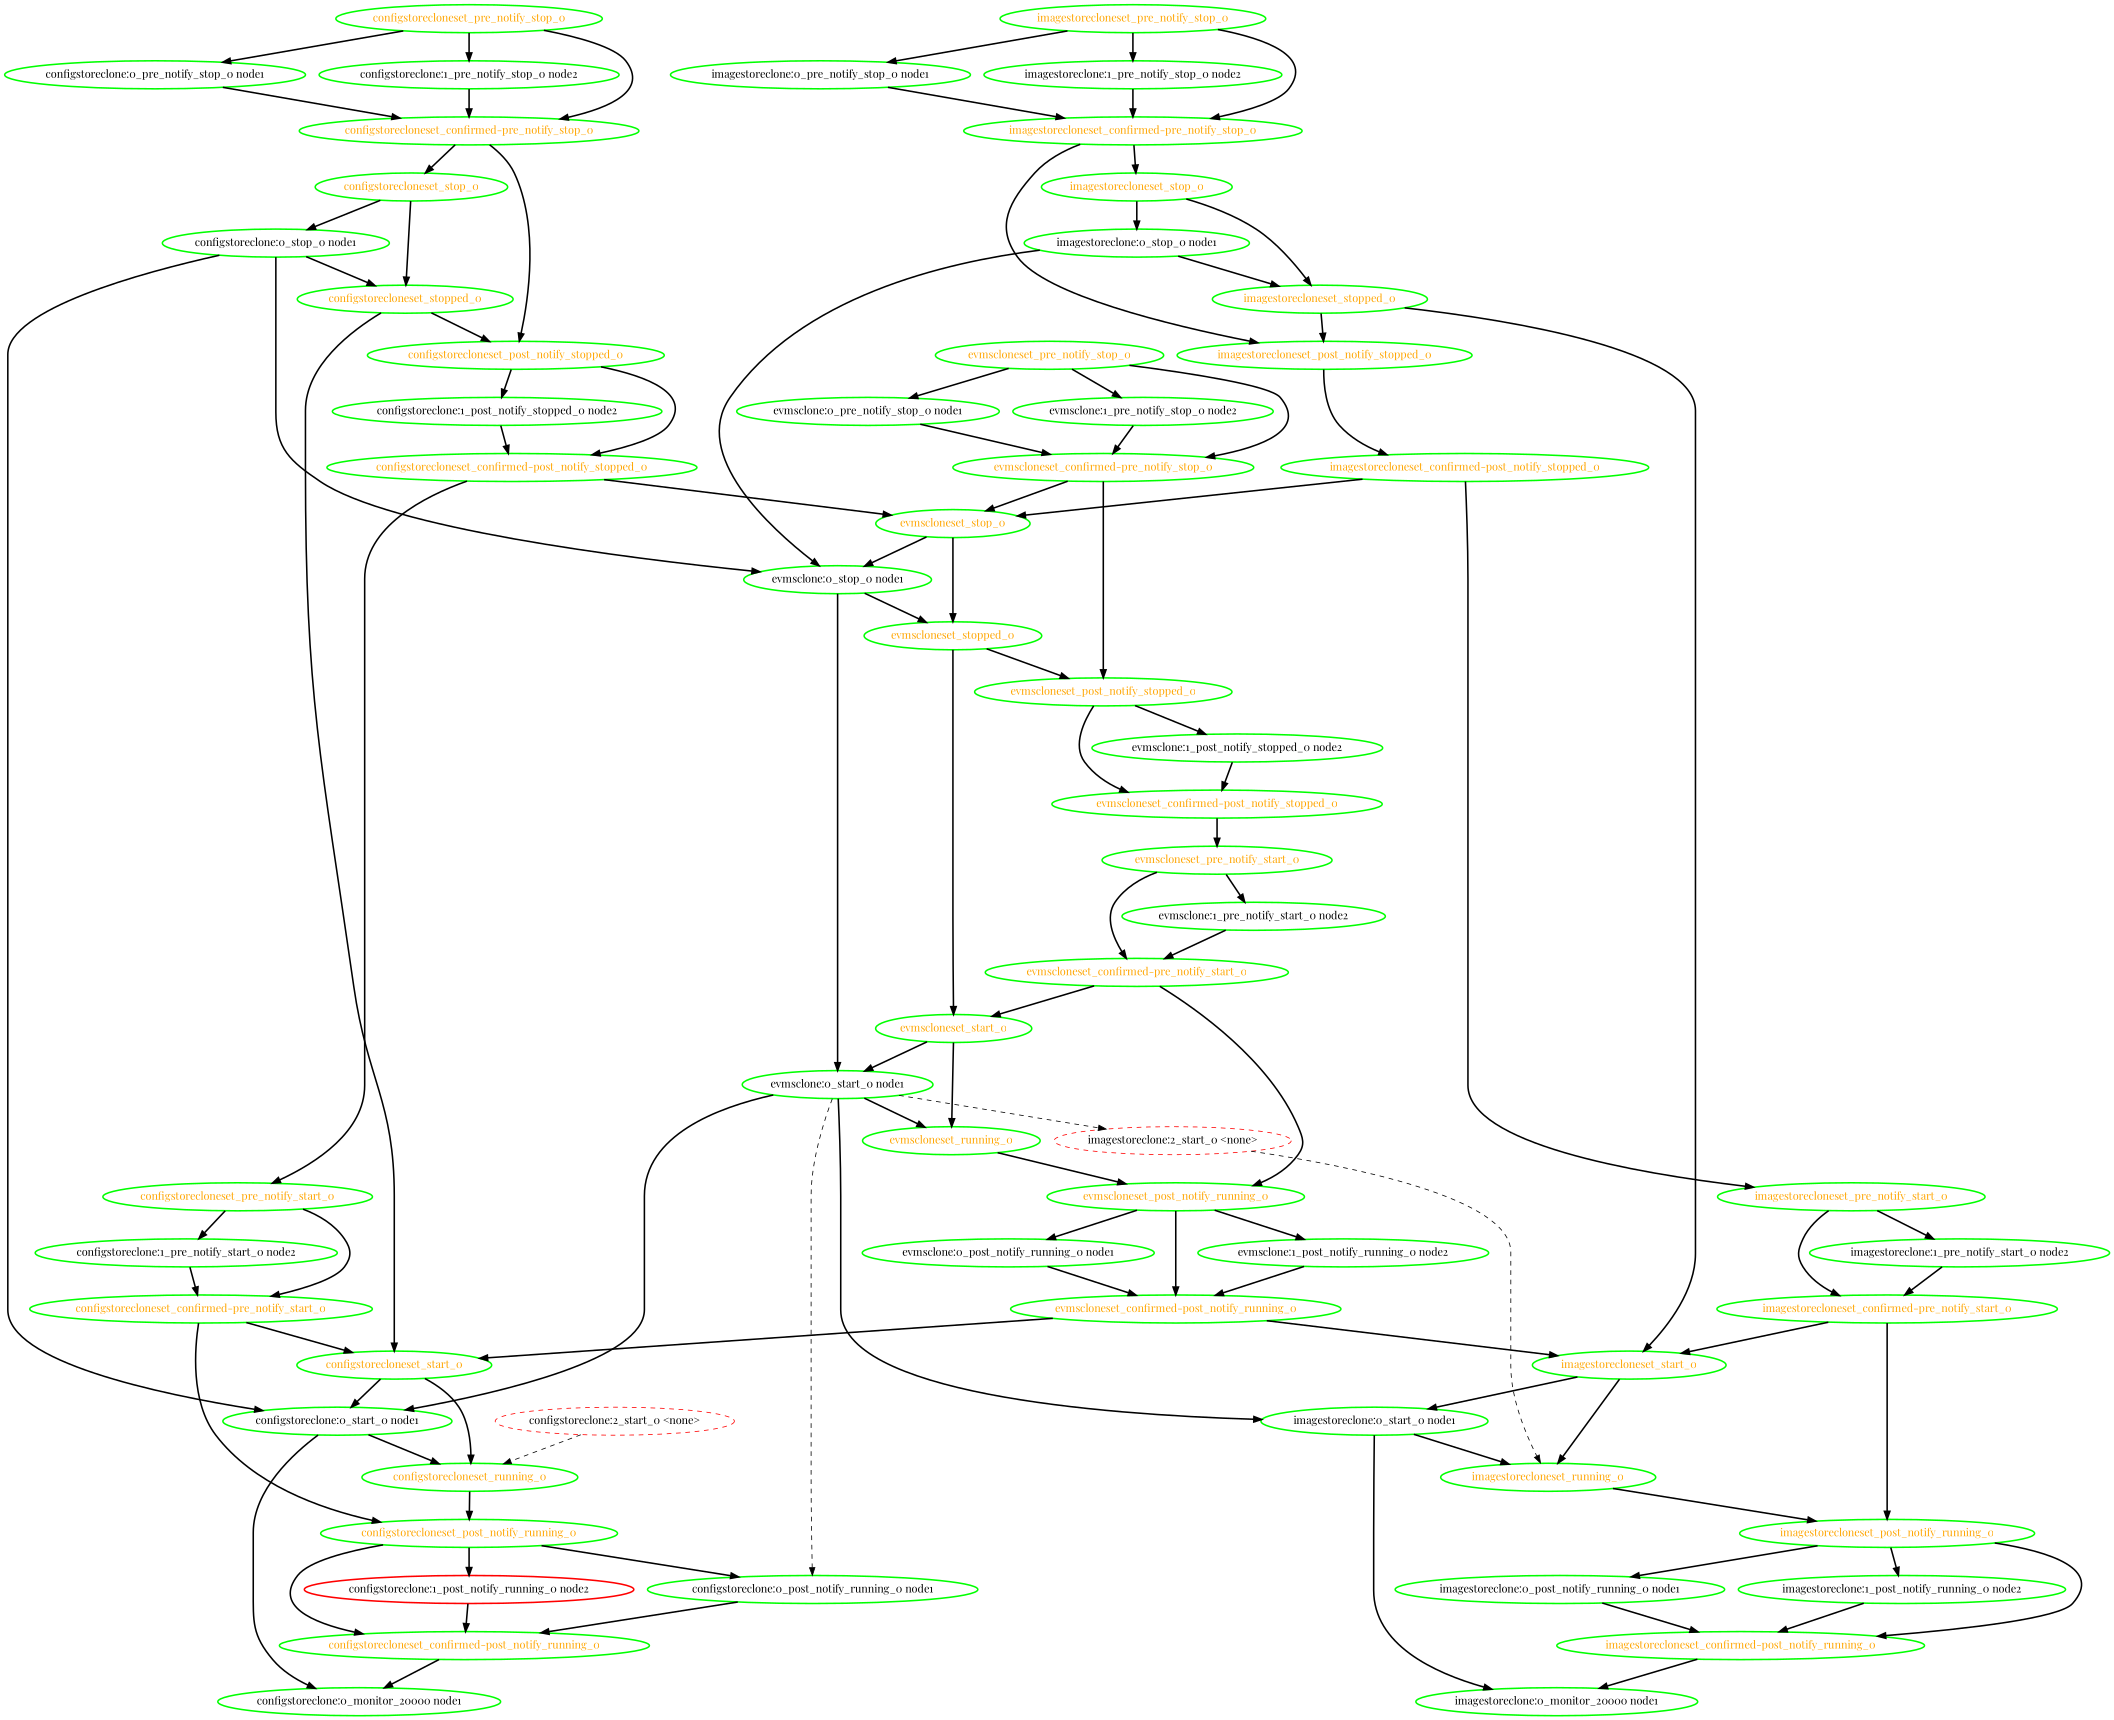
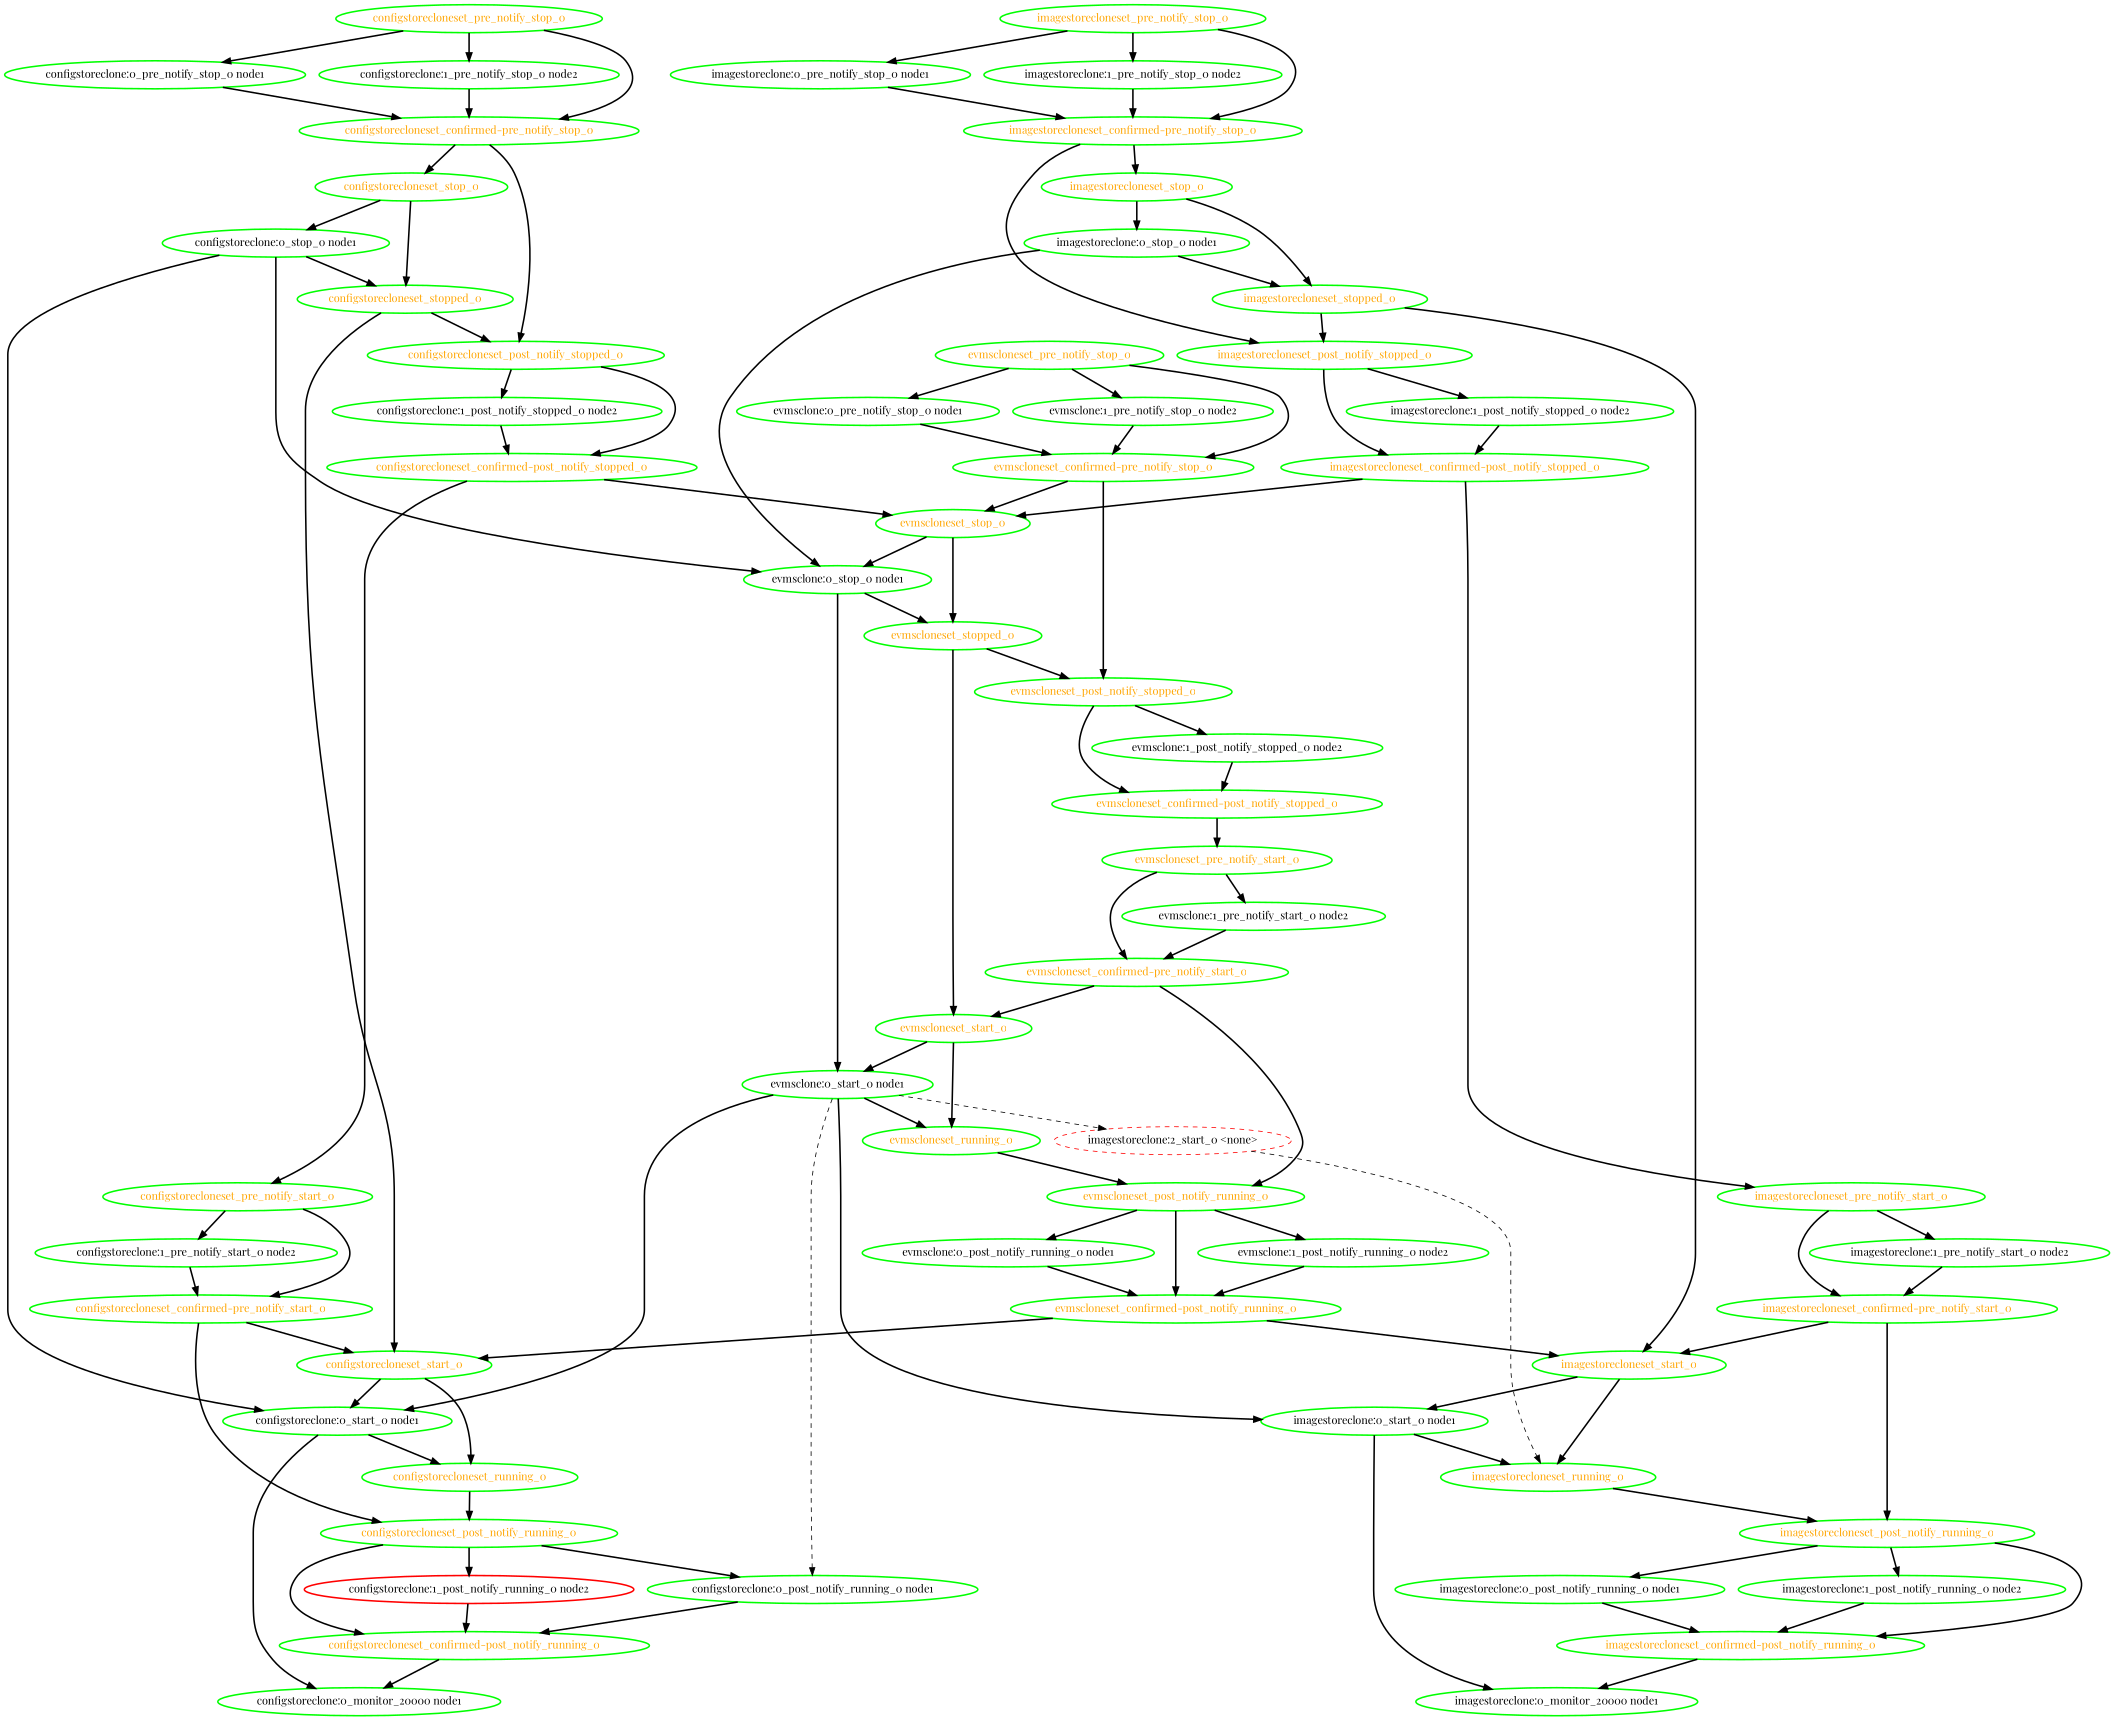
node "imagestoreclone:1_post_notify_stopped_0 node2": added
node "configstoreclone:2_start_0 <none>": removed
